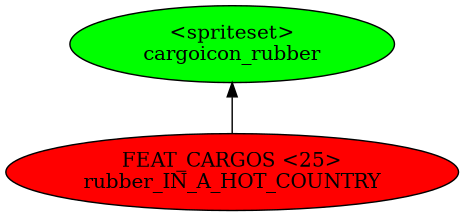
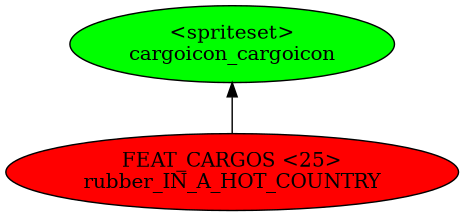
node "<spriteset> cargoicon_rubber": label "<spriteset> cargoicon_rubber" -> "<spriteset> cargoicon_cargoicon"
